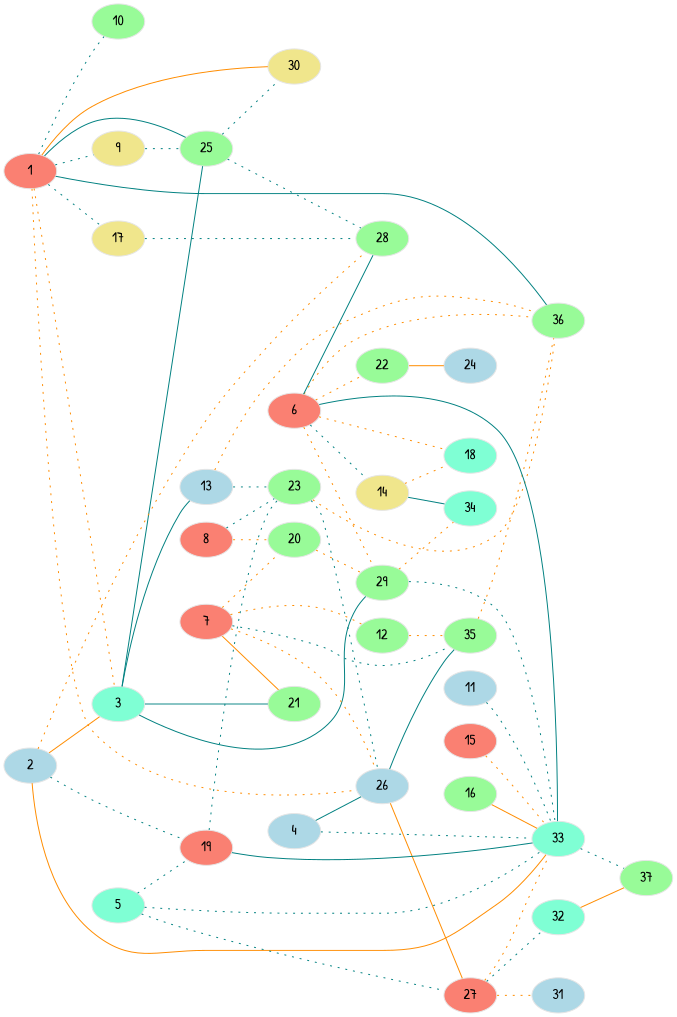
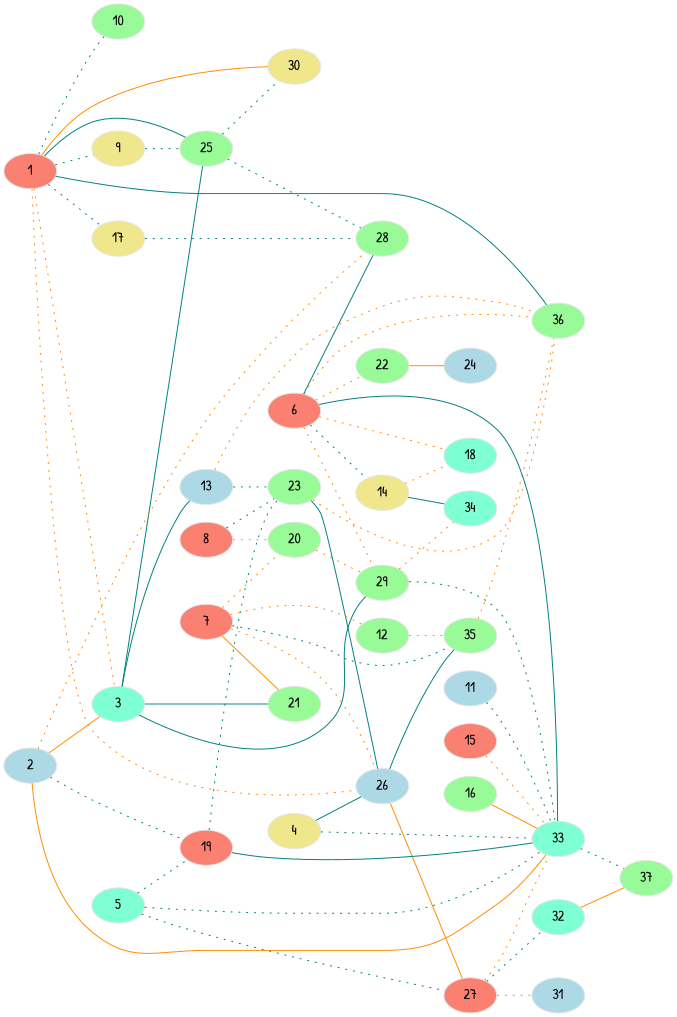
edge "23" -- "26": style dotted -> solid
node "4": fillcolor lightblue -> khaki
